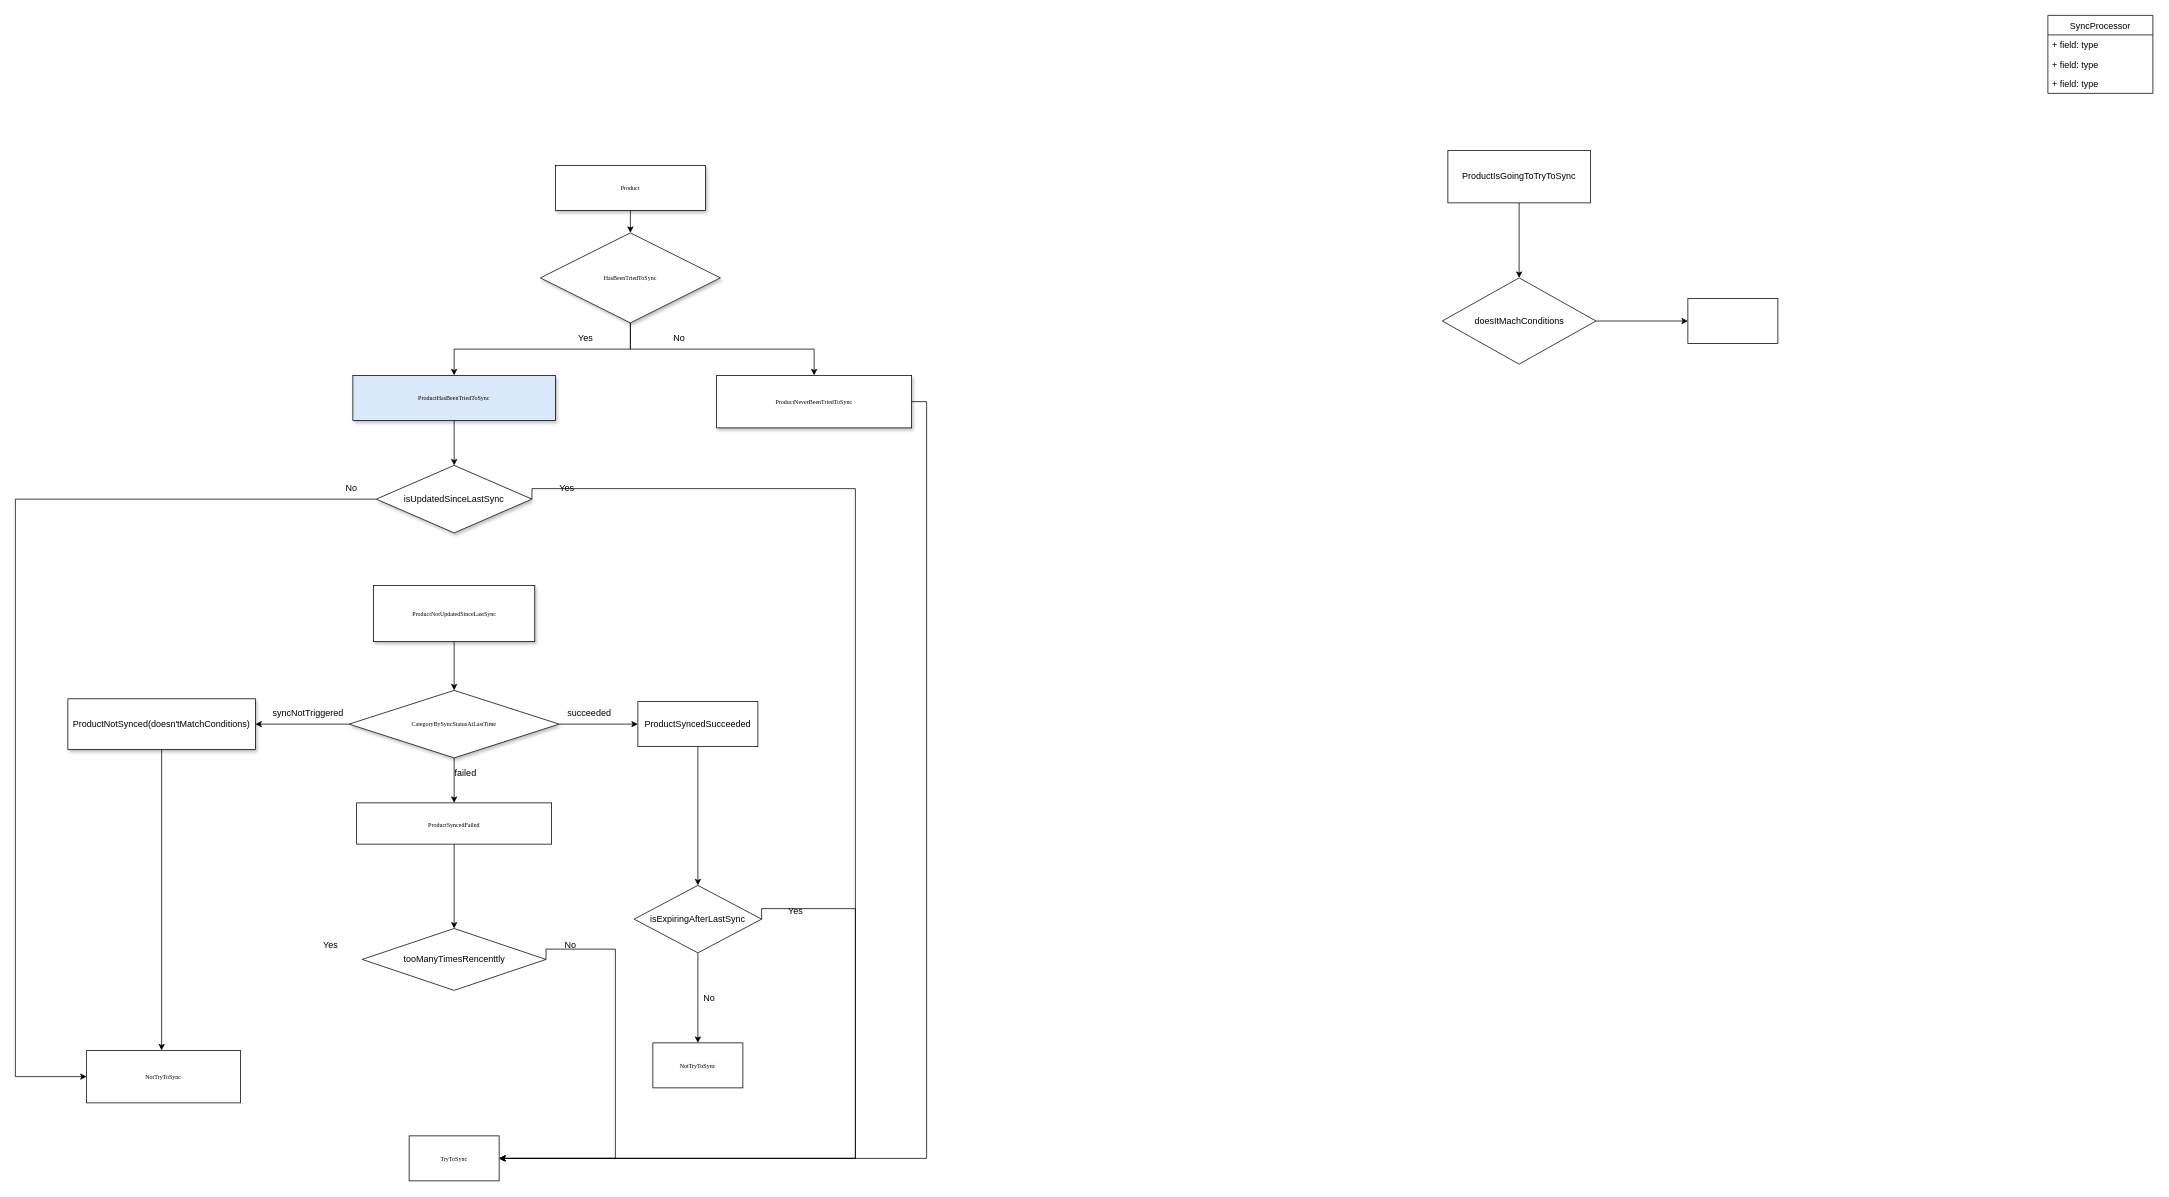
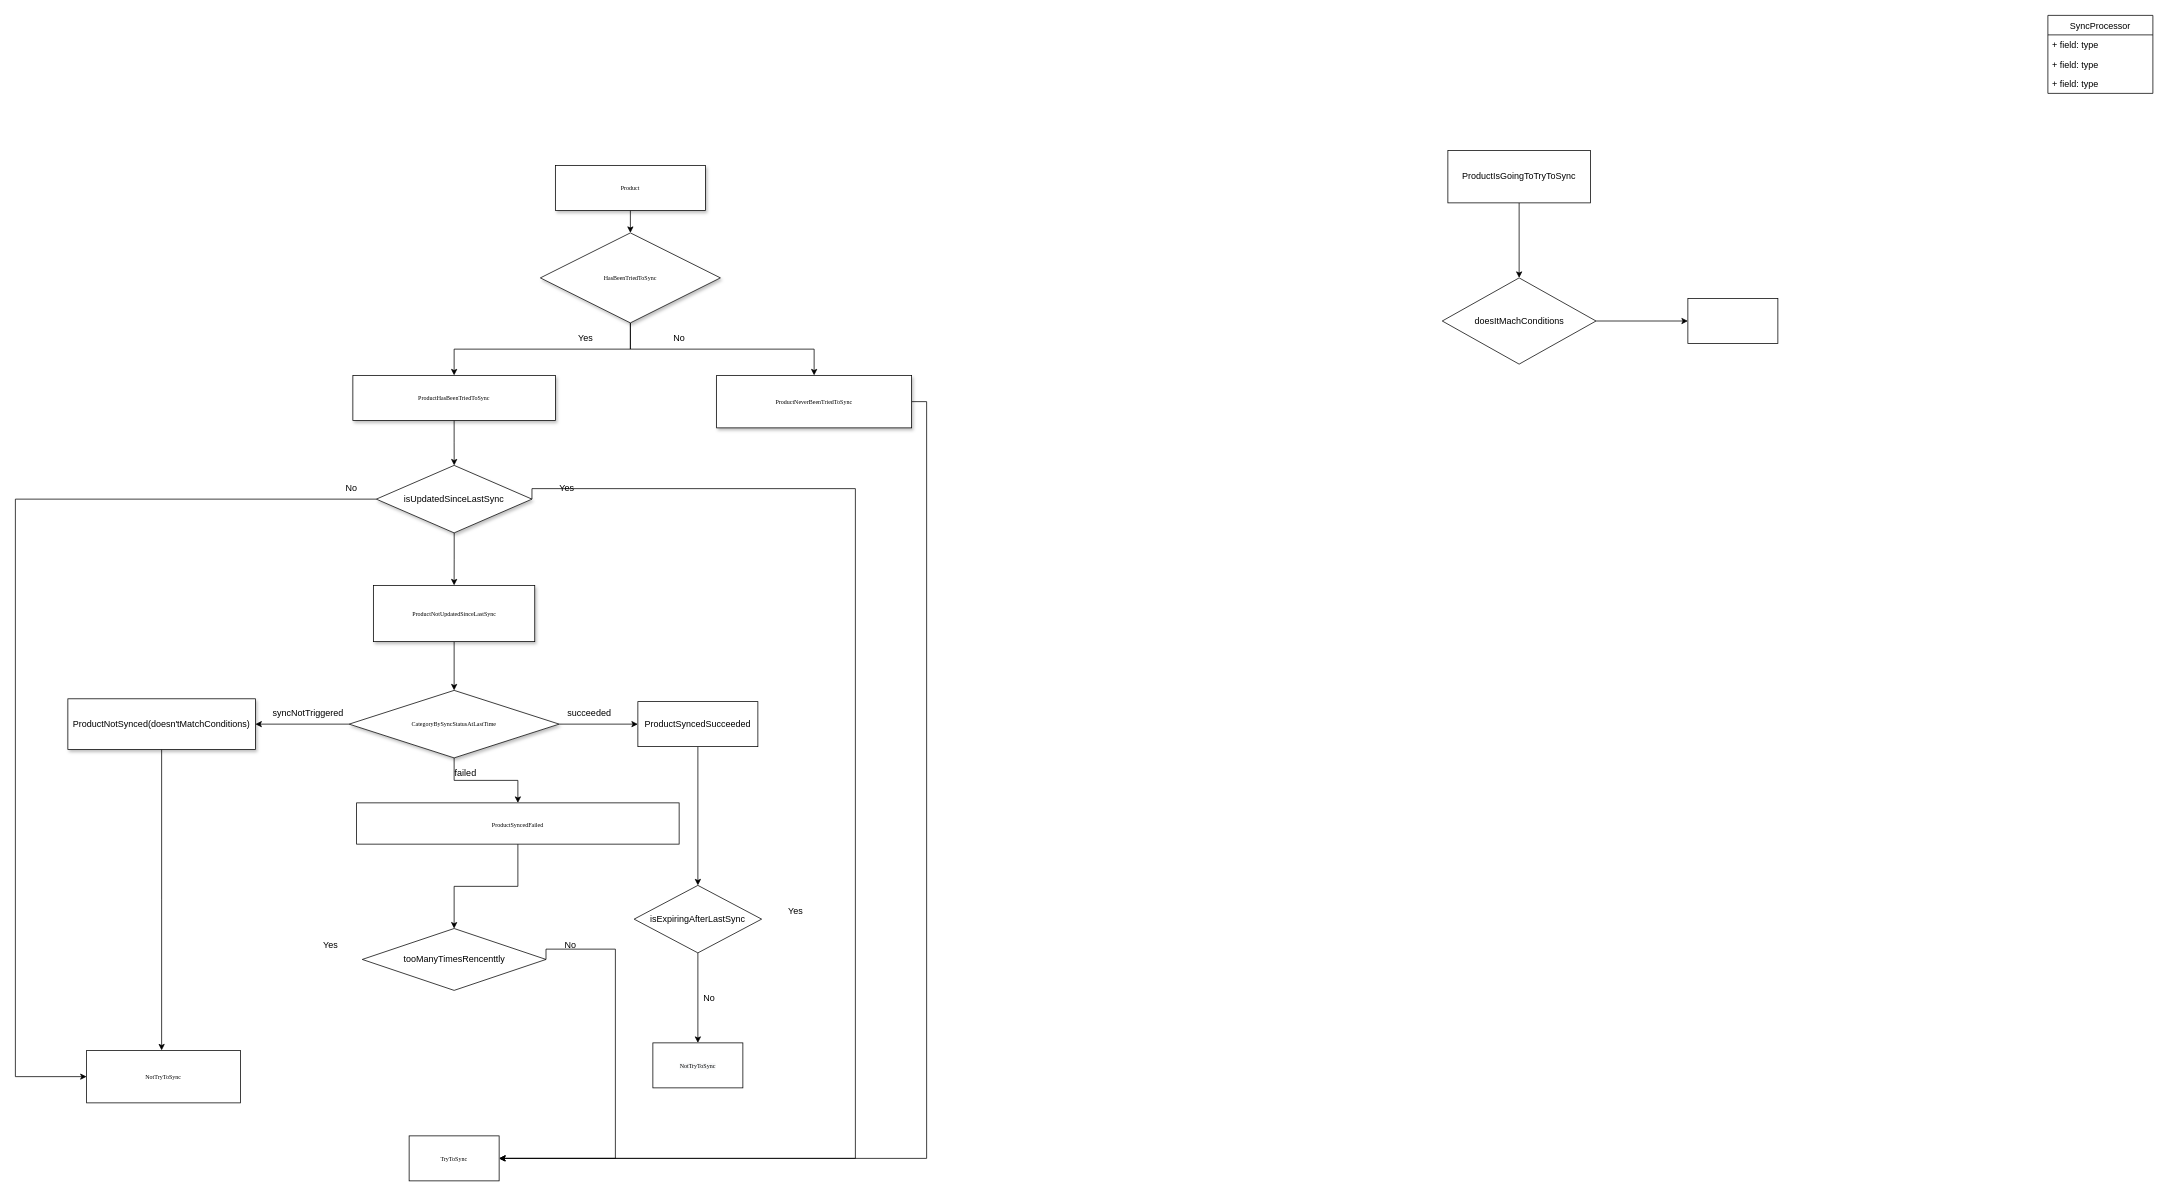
node "ProductHasBeenTriedToSync": fillcolor #dae8fc -> #ffffff
edge "isUpdatedSinceLastSync" -> "ProductNotUpdatedSinceLastSync": added
node "ProductSyncedFailed": size 195x41 -> 323x41
edge "isExpiringAfterLastSync" -> "TryToSync": removed
